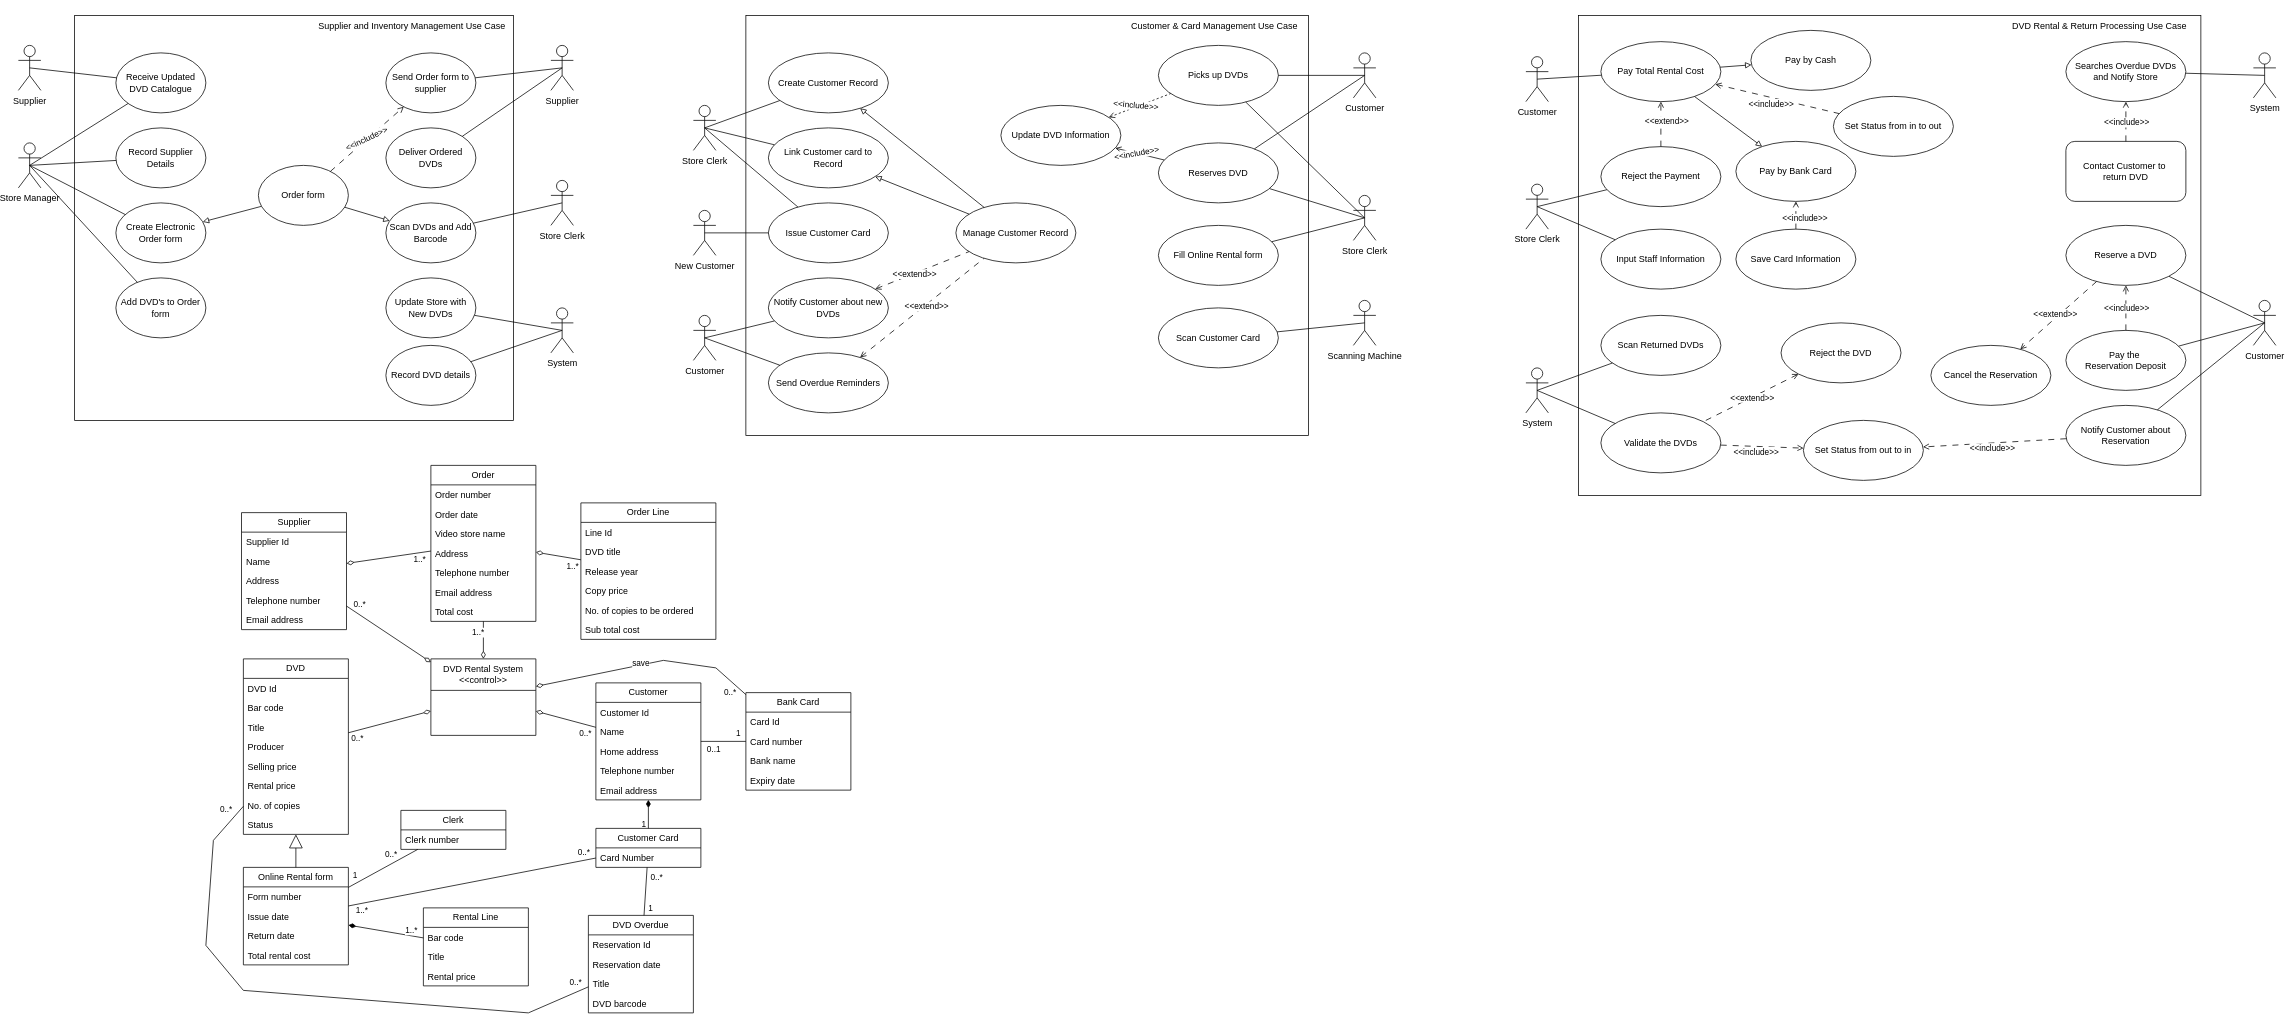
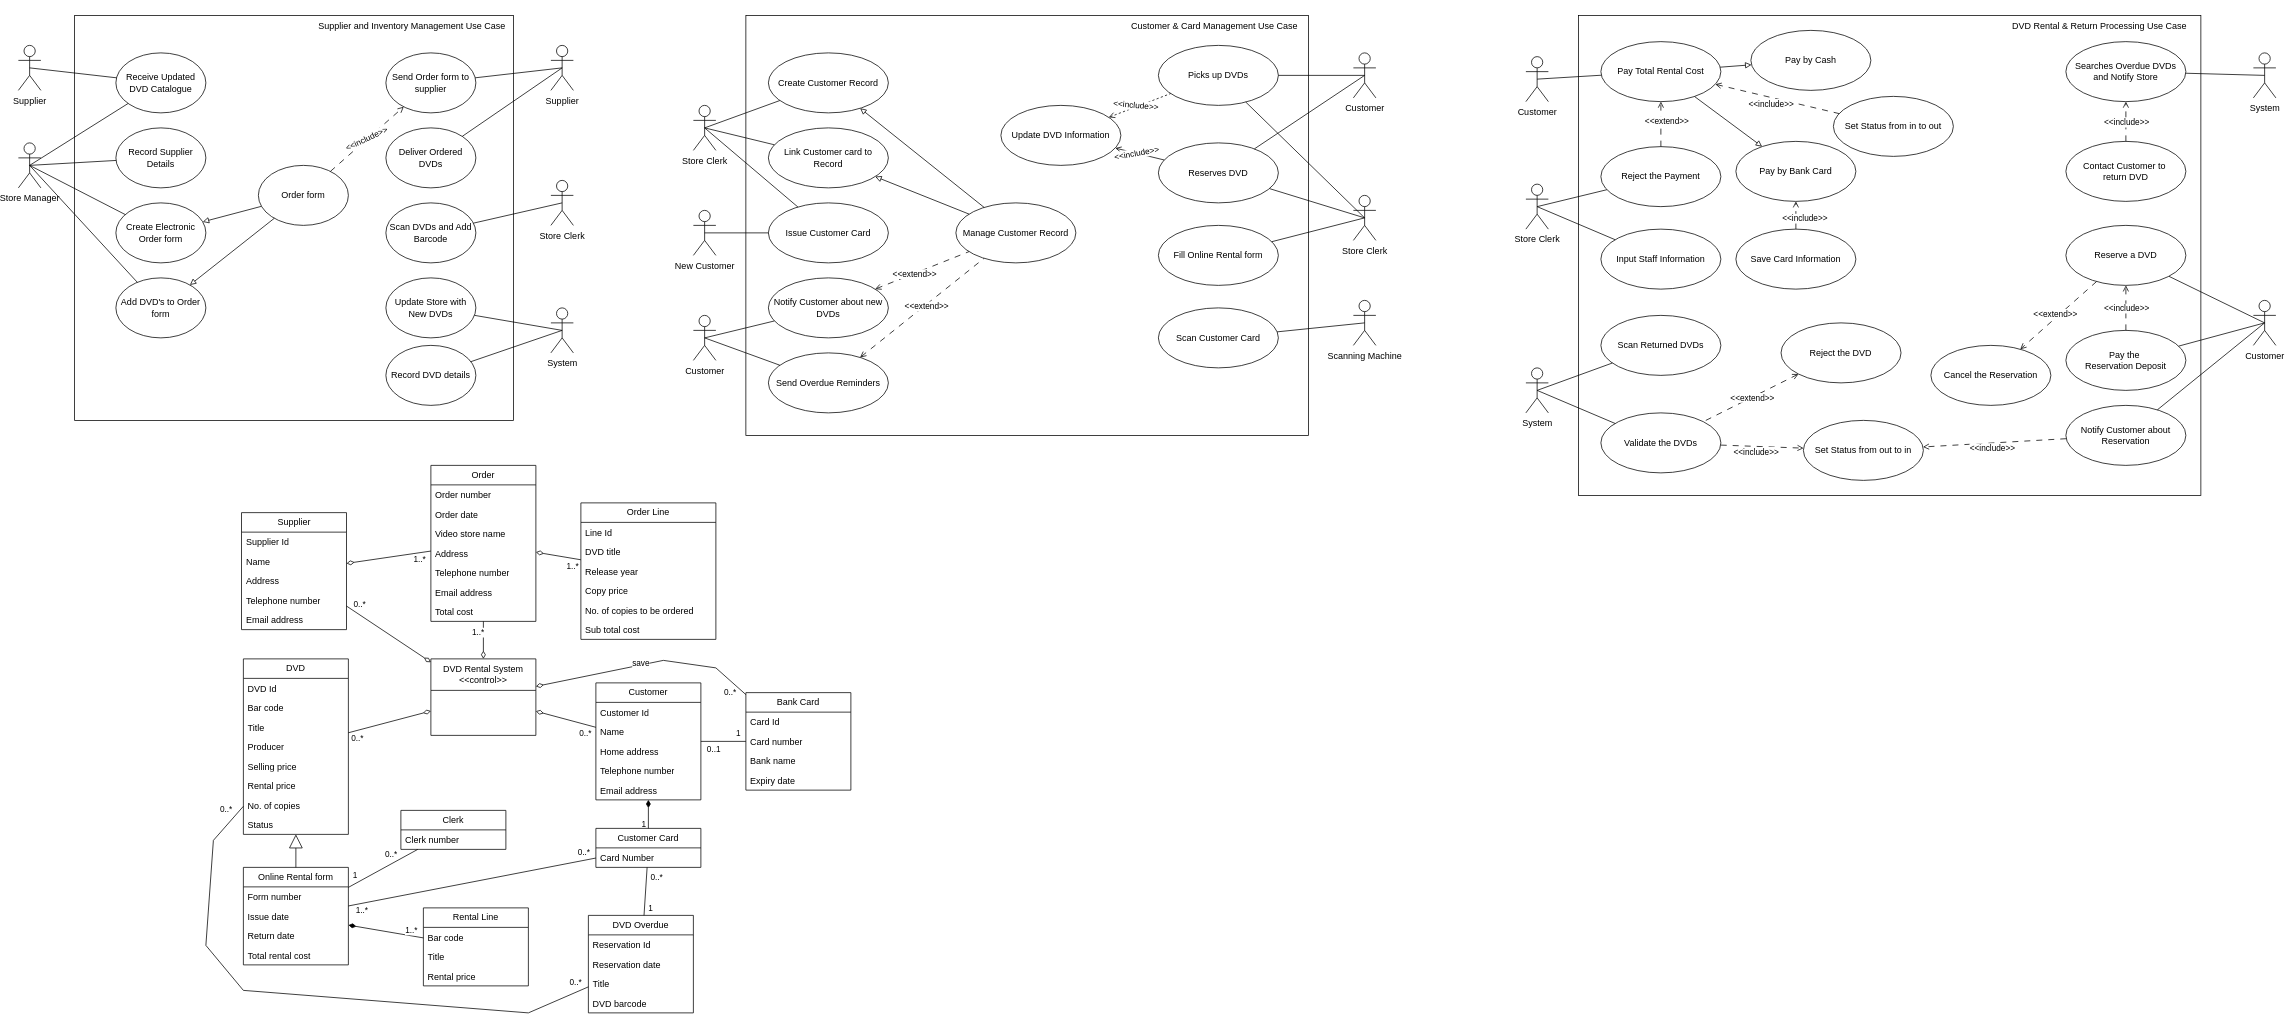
node "Contact Customer to return DVD": shape rounded rectangle -> ellipse
edge "Order form" -> "Scan DVDs and Add Barcode": now "Order form" -> "Add DVD's to Order form"
